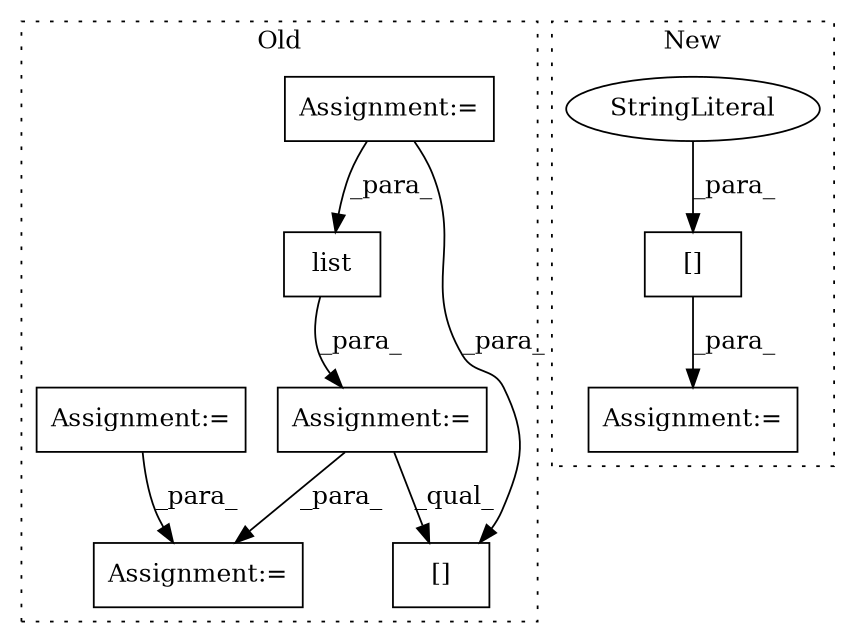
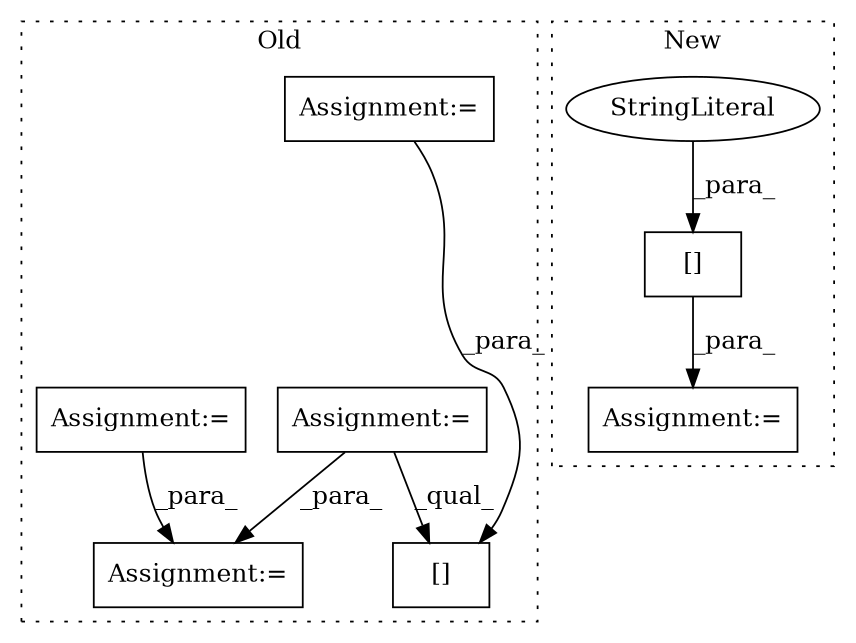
node "list": removed
